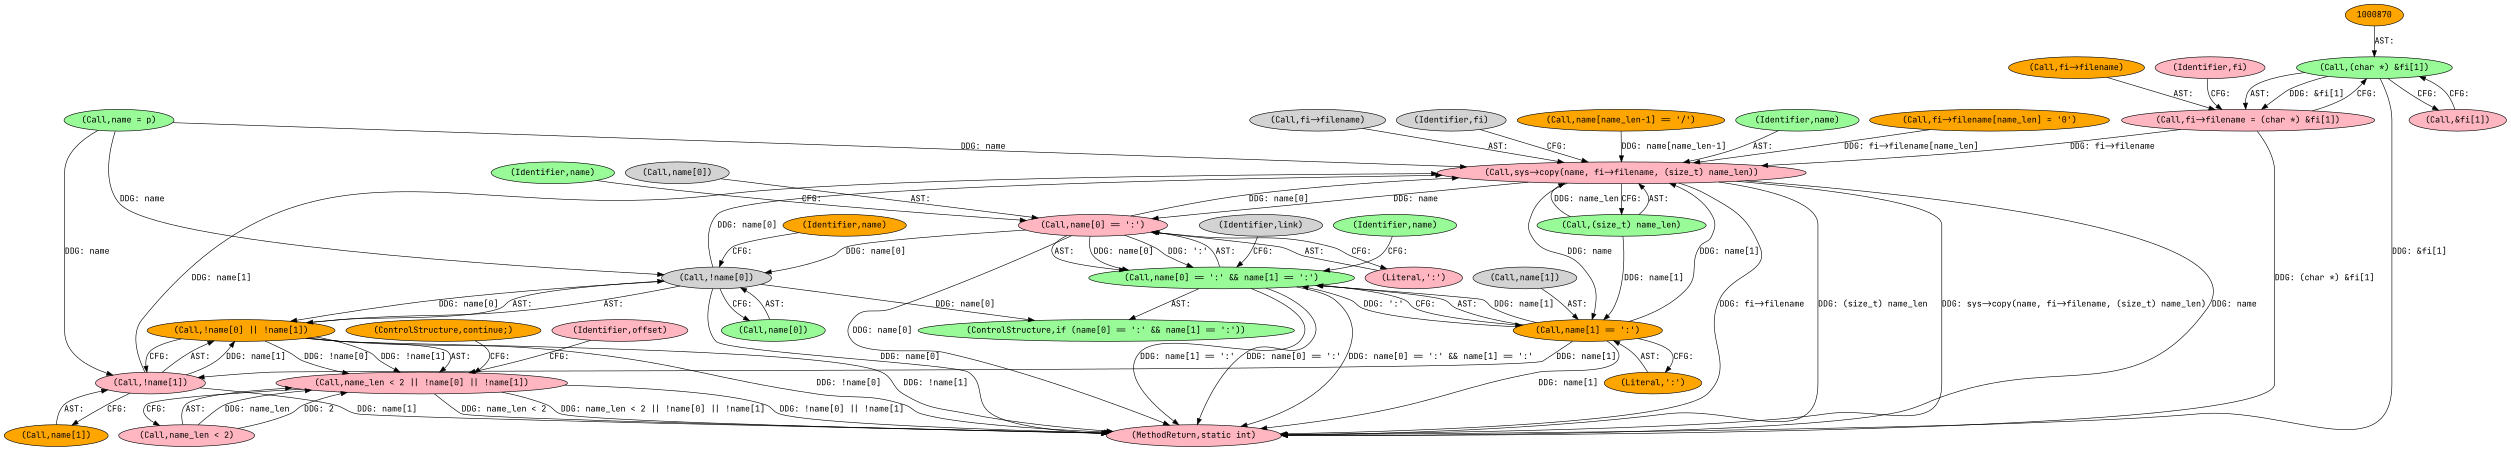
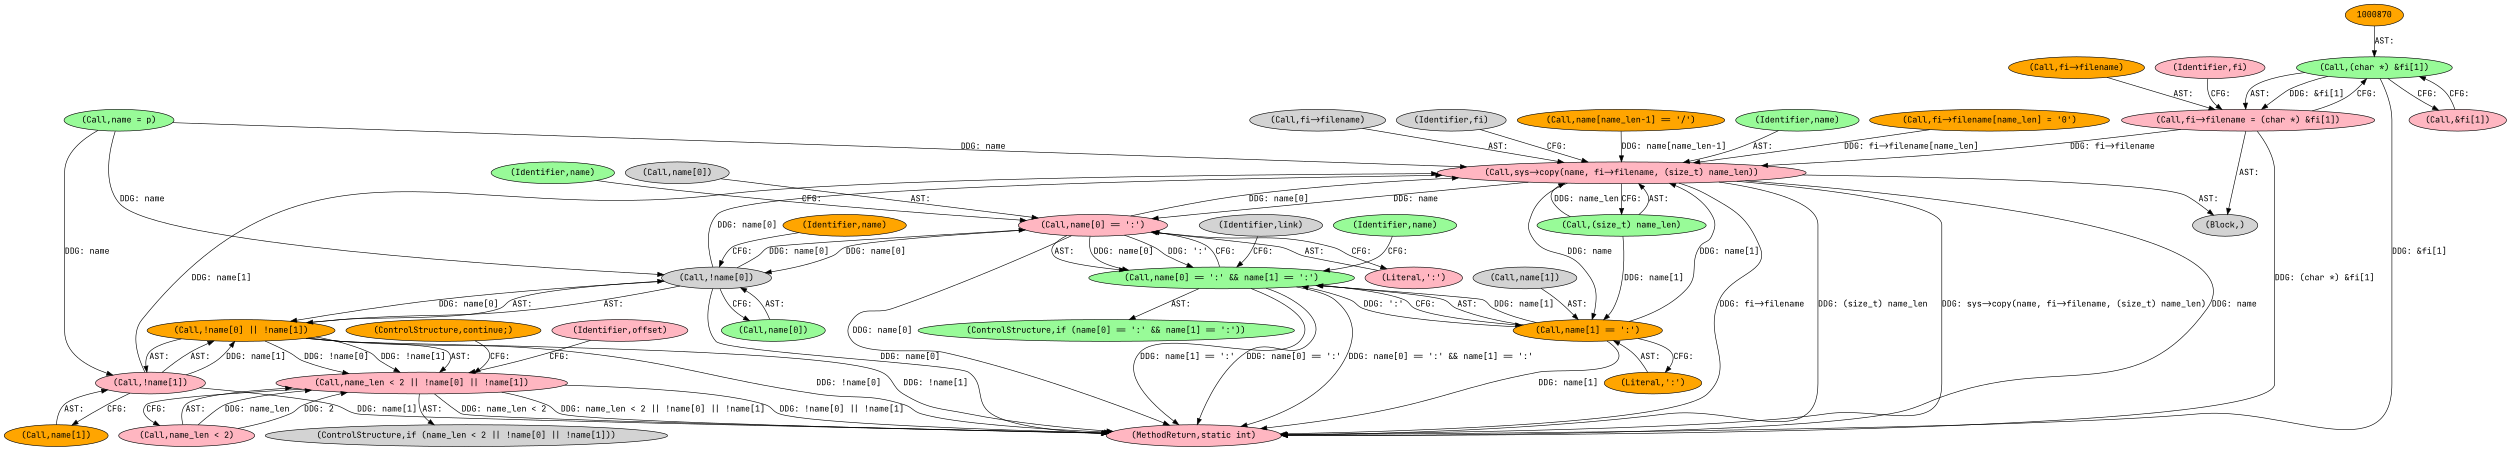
node "(Block,)": added
edge "(Call,name[0] == ':' && name[1] == ':')" -> "(Call,name[0] == ':')": label "AST: " -> "CFG: "
edge "(Call,!name[0])" -> "(ControlStructure,if (name[0] == ':' && name[1] == ':'))": now "(Call,!name[0])" -> "(Call,name[0] == ':')"
edge "(Call,!name[0] || !name[1])" -> "(Call,!name[1])": label "CFG: " -> "AST: "
edge "(Call,name[1] == ':')" -> "(Call,!name[1])": removed, label "DDG: name[1]"
node "(ControlStructure,if (name_len < 2 || !name[0] || !name[1]))": added
